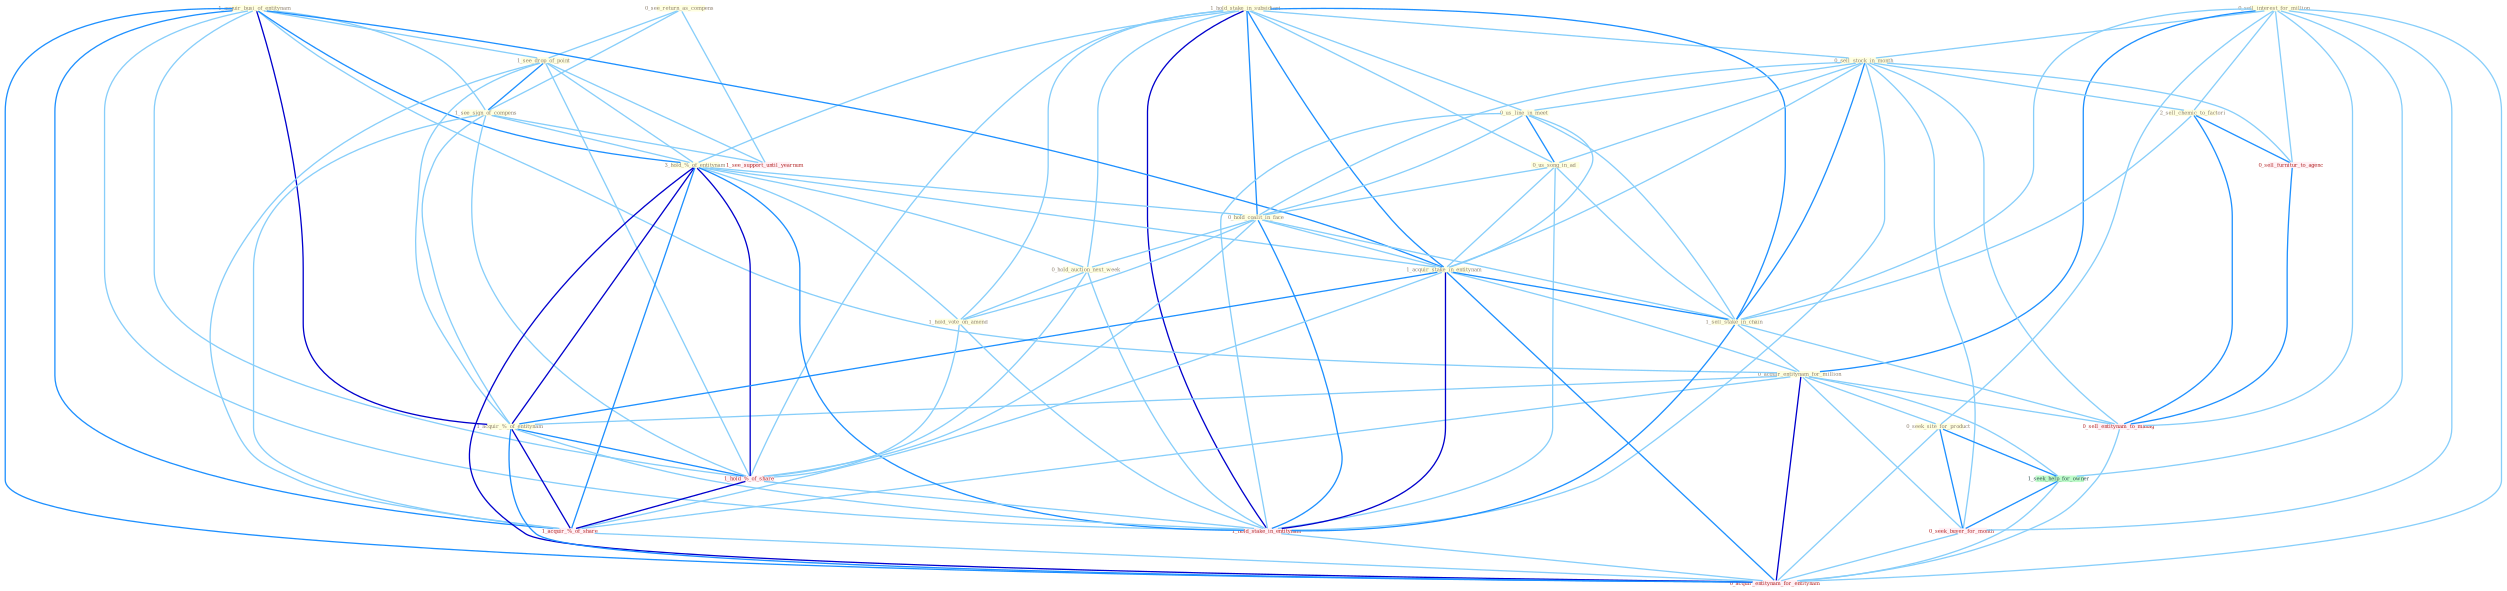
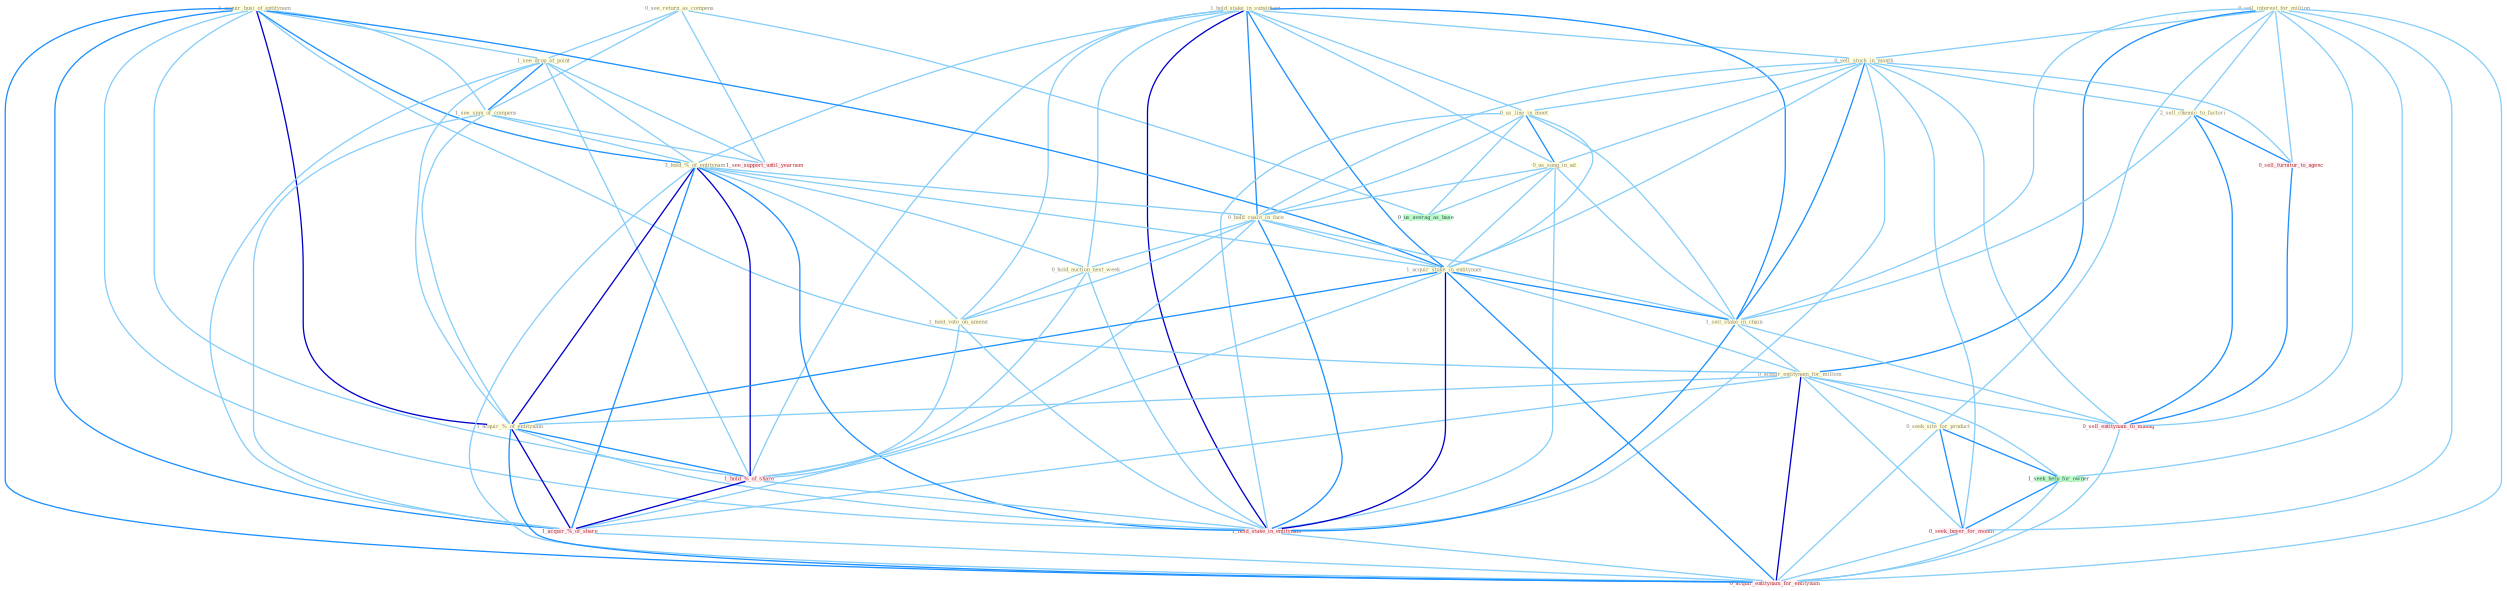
node "0_us_averag_as_base": added
edge "1_see_sign_of_compens" -- "1_hold_%_of_share": removed
edge "3_hold_%_of_entitynam" -- "0_acquir_entitynam_for_entitynam": color #0000cd -> #87cefa
